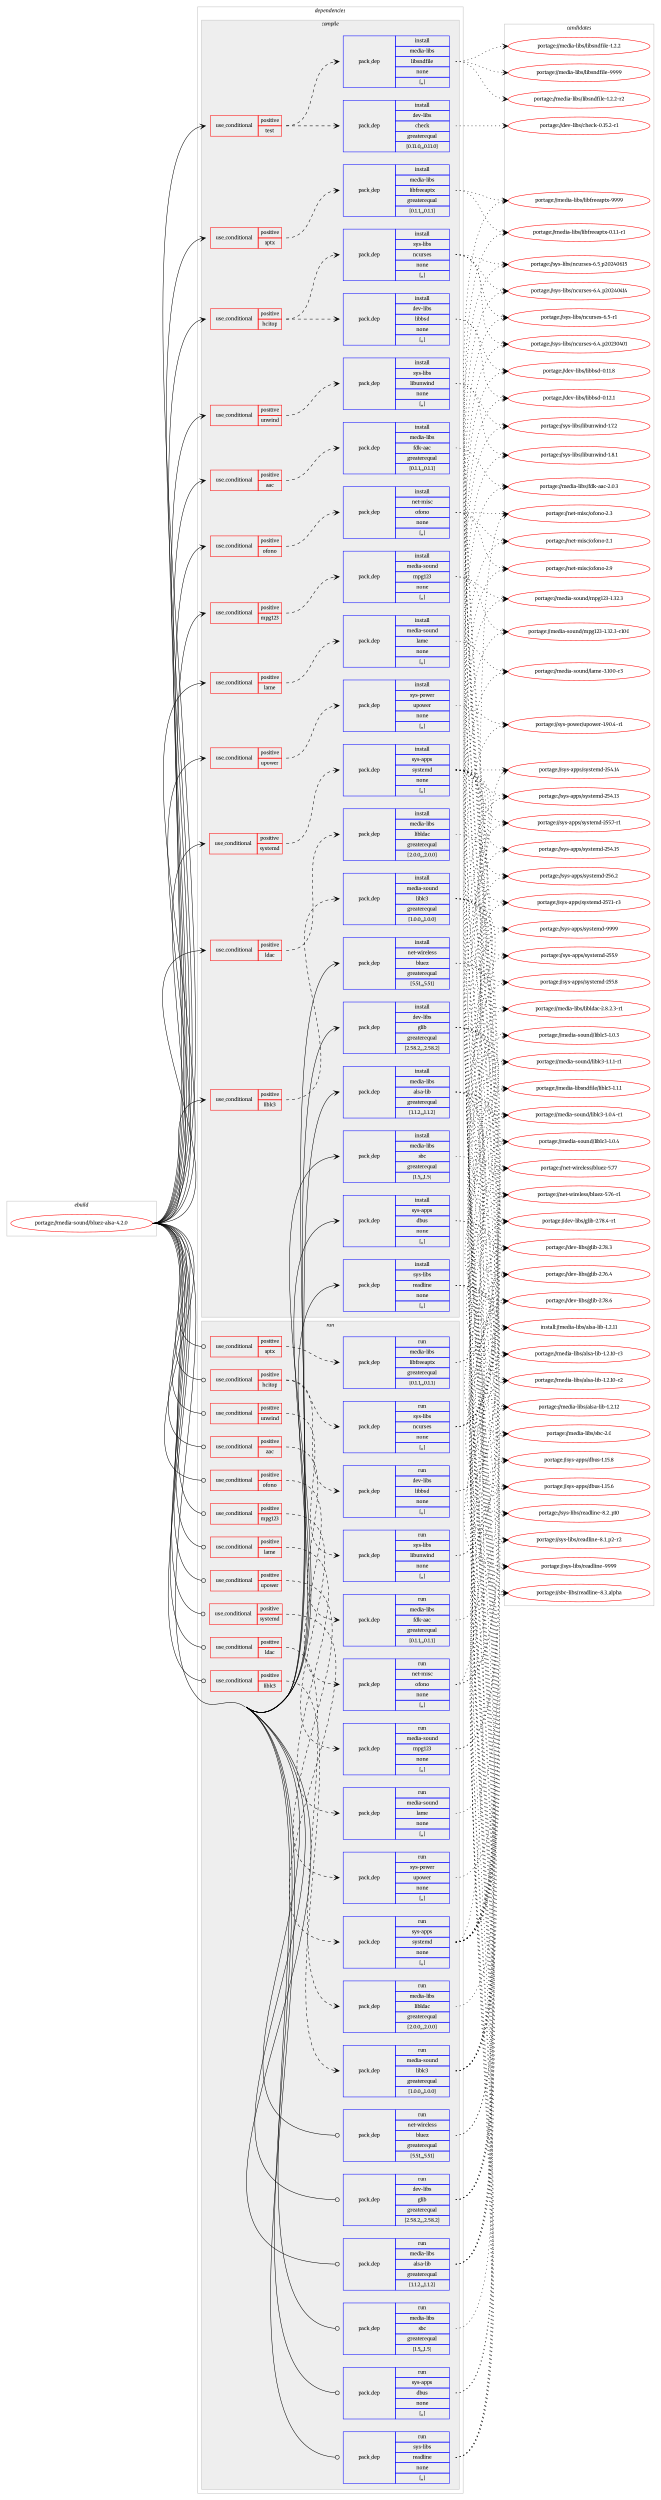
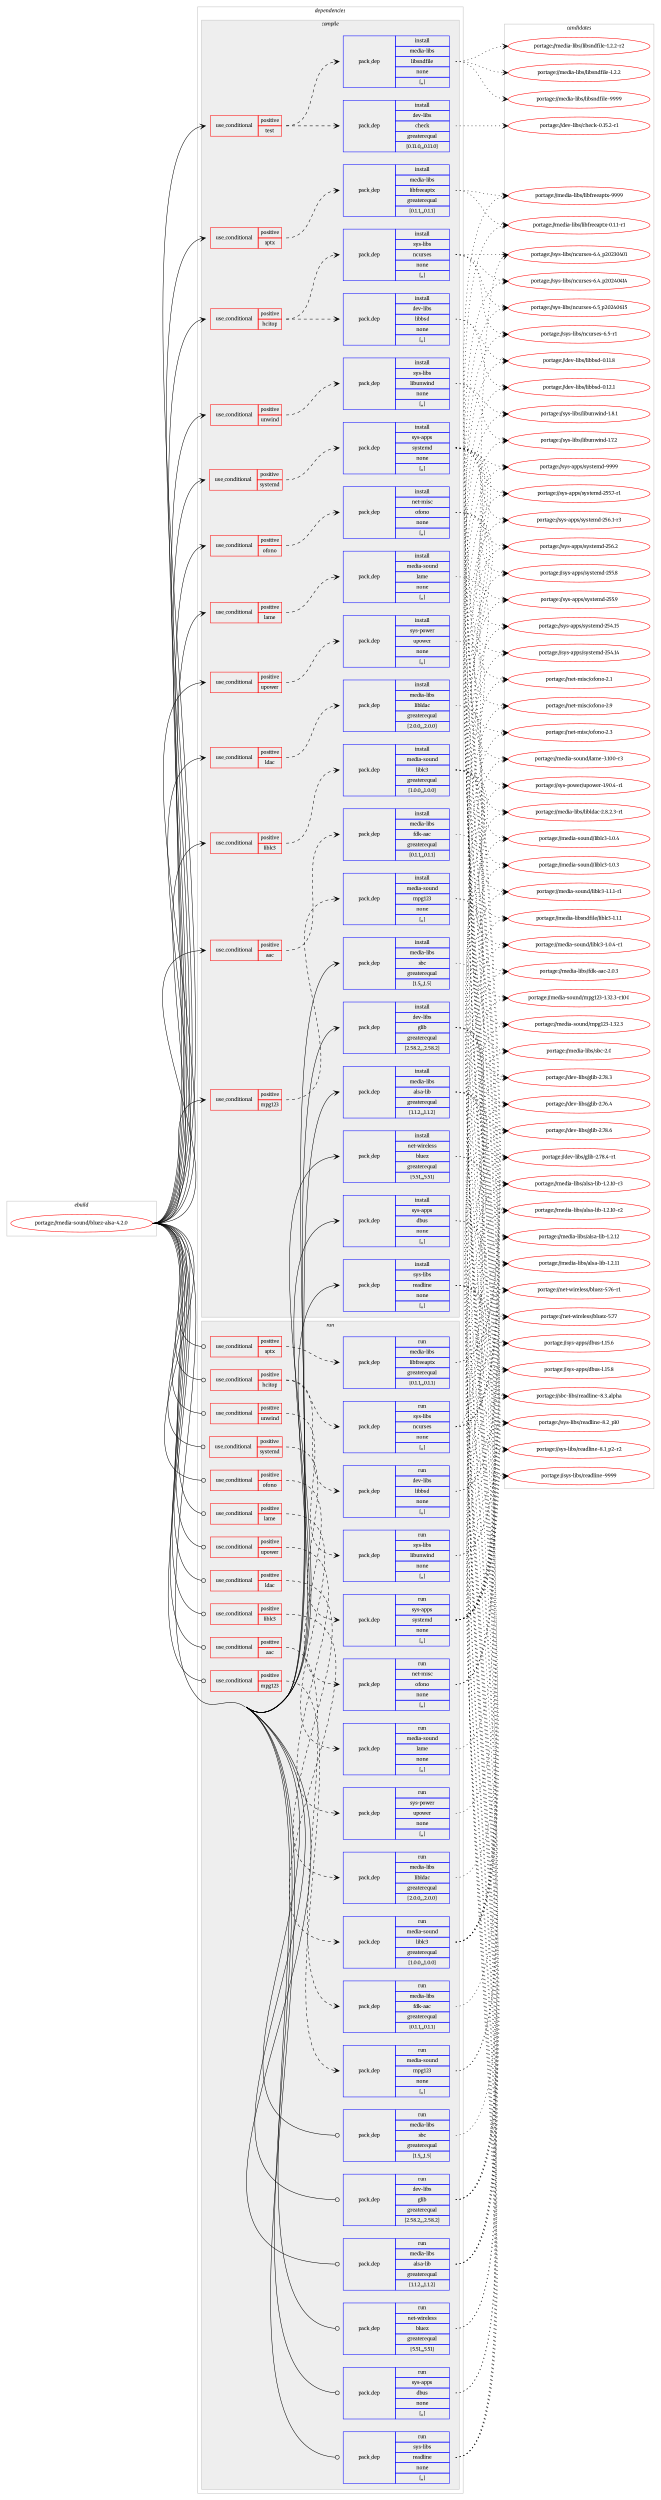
node "portage://sys-apps/systemd-254.13": removed
node "portage://sys-apps/systemd-257.1-r3": label "portage://sys-apps/systemd-257.1-r3" -> "portage://sys-apps/systemd-256.1-r3"
node "install://media-libs/alsa-lib-1.2.11": label "install://media-libs/alsa-lib-1.2.11" -> "portage://media-libs/alsa-lib-1.2.11"
